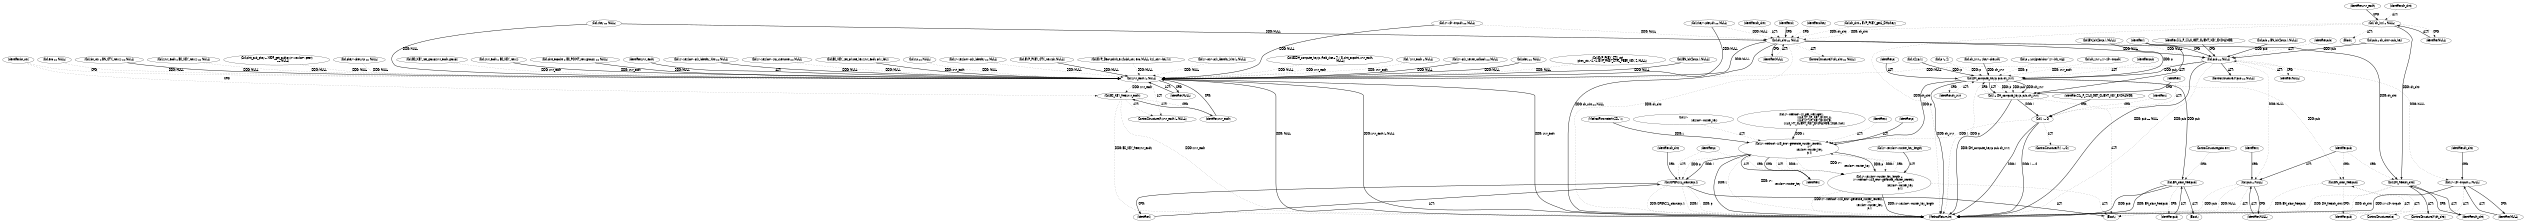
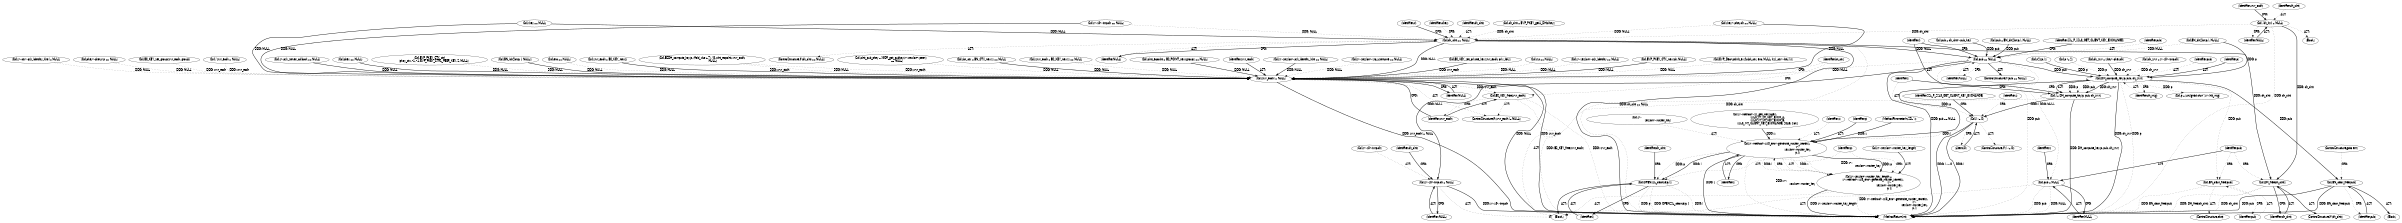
edge "(Call,p = (unsigned char *)s->init_msg)" -> "(Call,DH_compute_key(p, pub, dh_srvr))": reversed
edge "(Call,dh_srvr = s->s3->tmp.dh)" -> "(Call,DH_compute_key(p, pub, dh_srvr))": label "DDG: srvr_ecdh" -> "DDG: dh_srvr"
edge "(Call,pub == NULL)" -> "(Call,s->s3->tmp.dh = NULL)": style dotted -> bold
node "(Identifier,dh_srvr)": label "(Identifier,dh_srvr)" -> "(Identifier,dh_msg)"
node "(Call,s->s3->tmp.dh)": added
node "(Literal,0)": added
